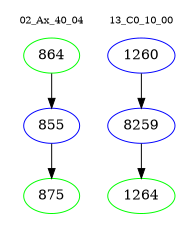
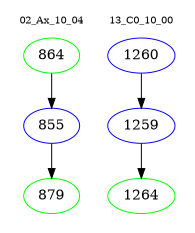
cluster "02_Ax_40_04": label "02_Ax_40_04" -> "02_Ax_10_04"
node "8259": label "8259" -> "1259"
node "875": label "875" -> "879"
